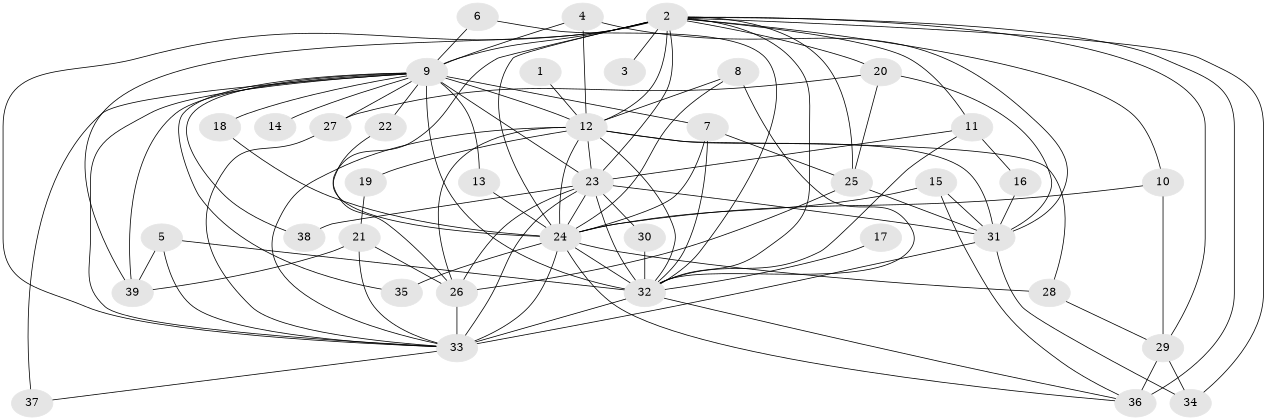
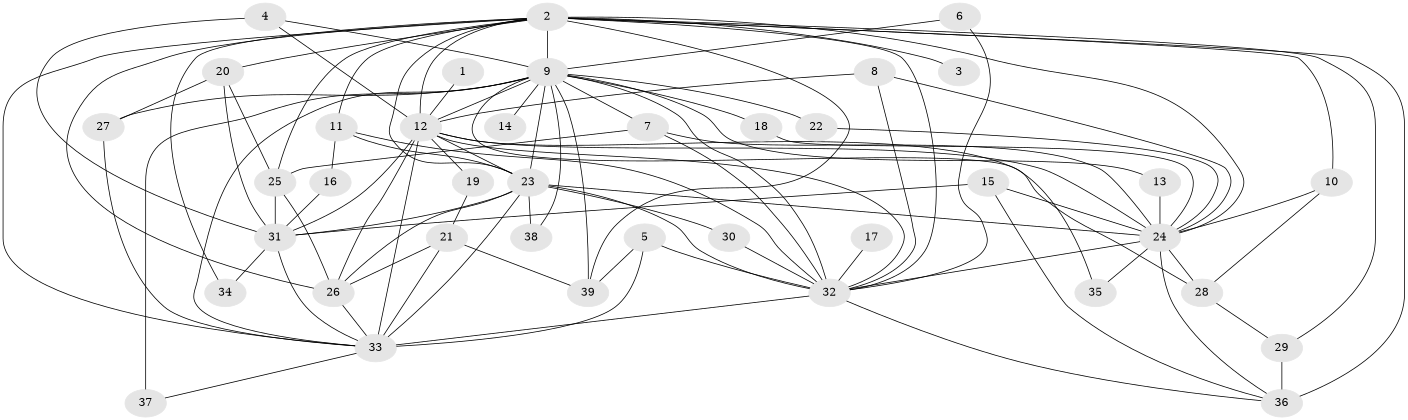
edge "10" -- "29": now "10" -- "28"
edge "24" -- "33": removed
edge "29" -- "34": removed
